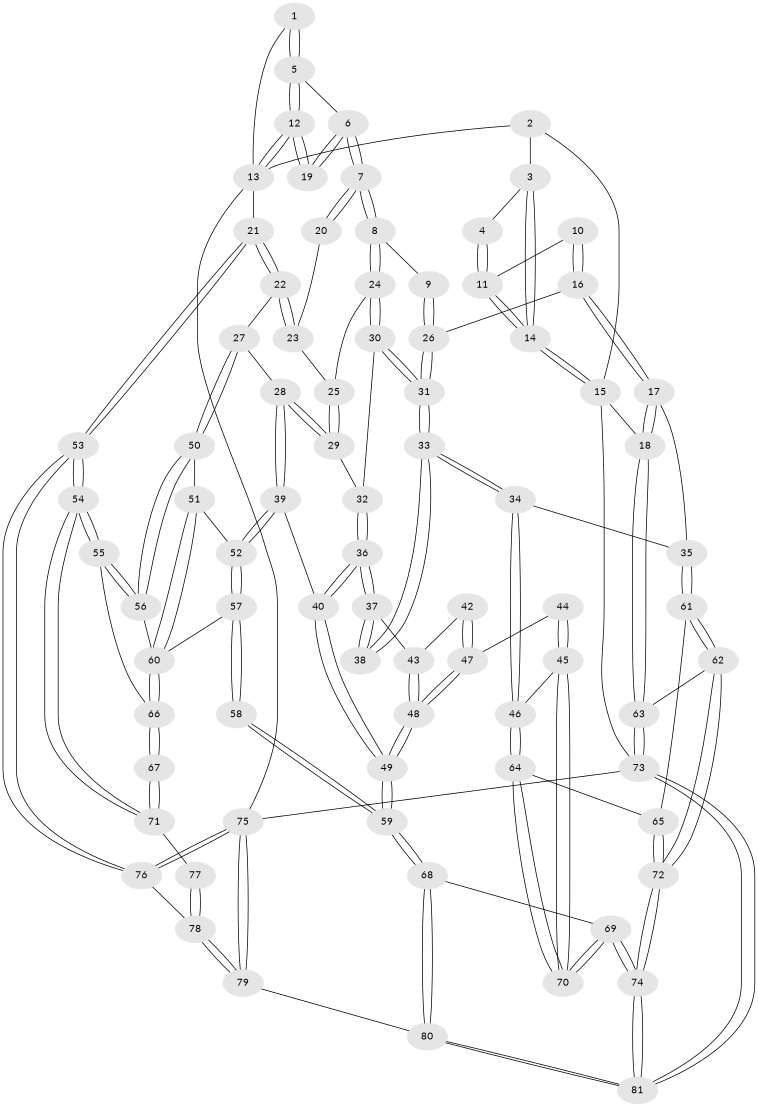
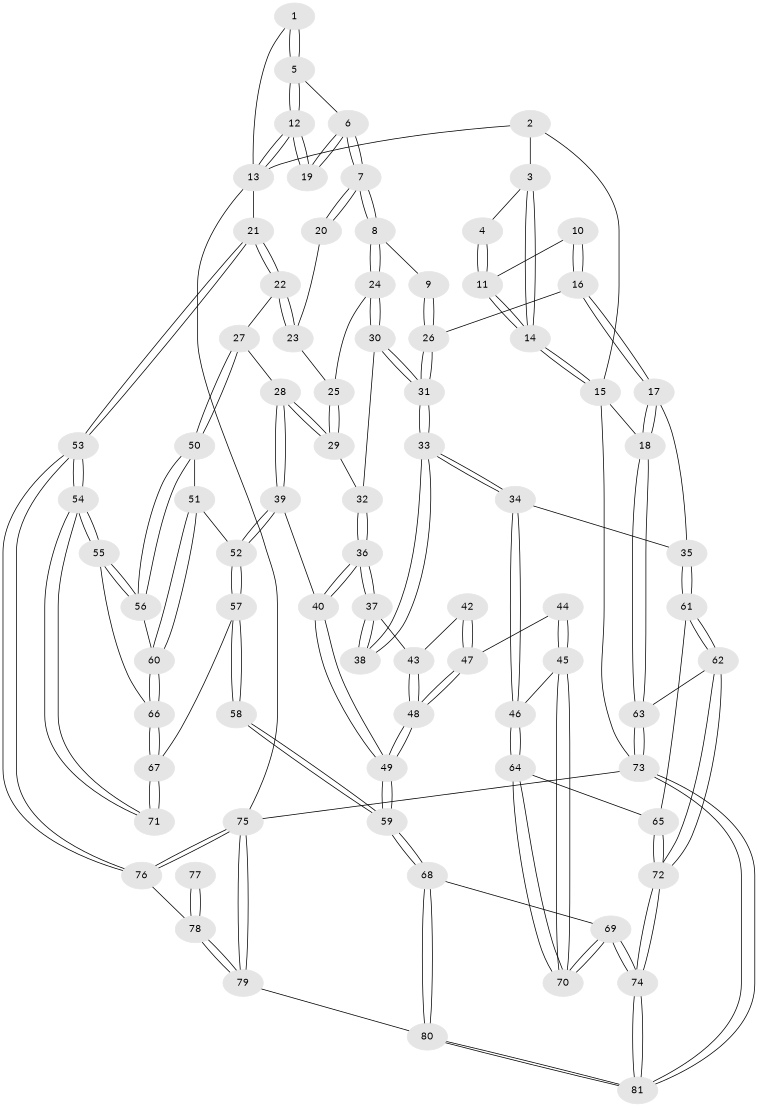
edge "57" -- "60": now "57" -- "67"
edge "71" -- "77": removed
